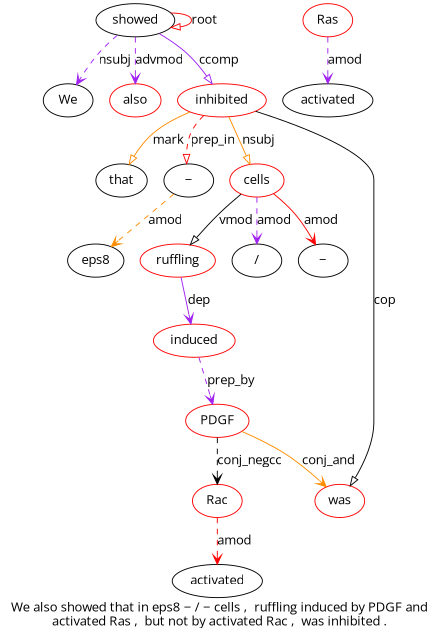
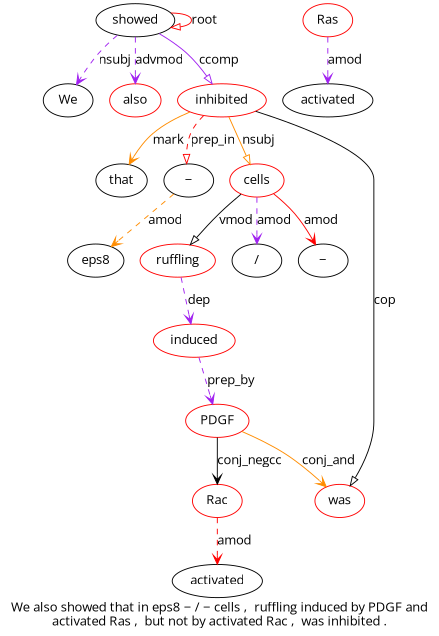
edge "inhibited" -> "that": arrowhead onormal -> vee
edge "ruffling" -> "induced": style solid -> dashed
edge "PDGF" -> "Rac": style dashed -> solid
